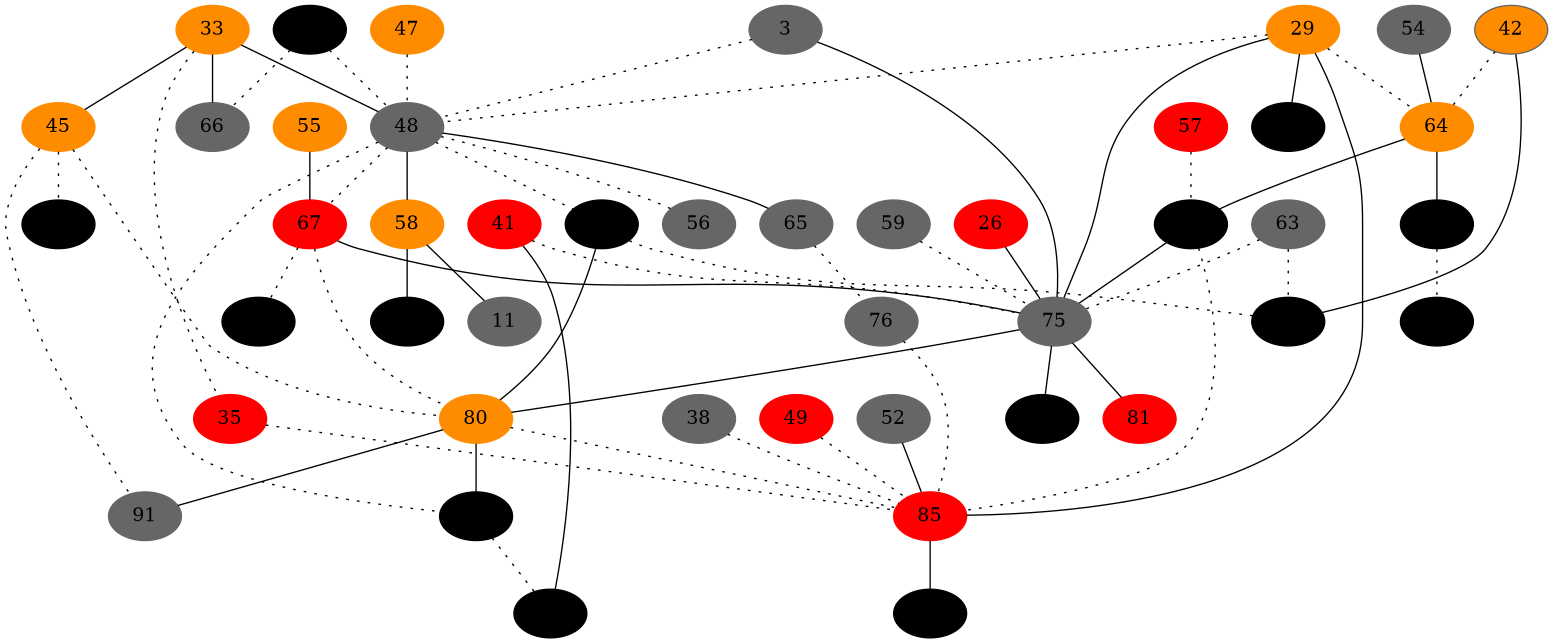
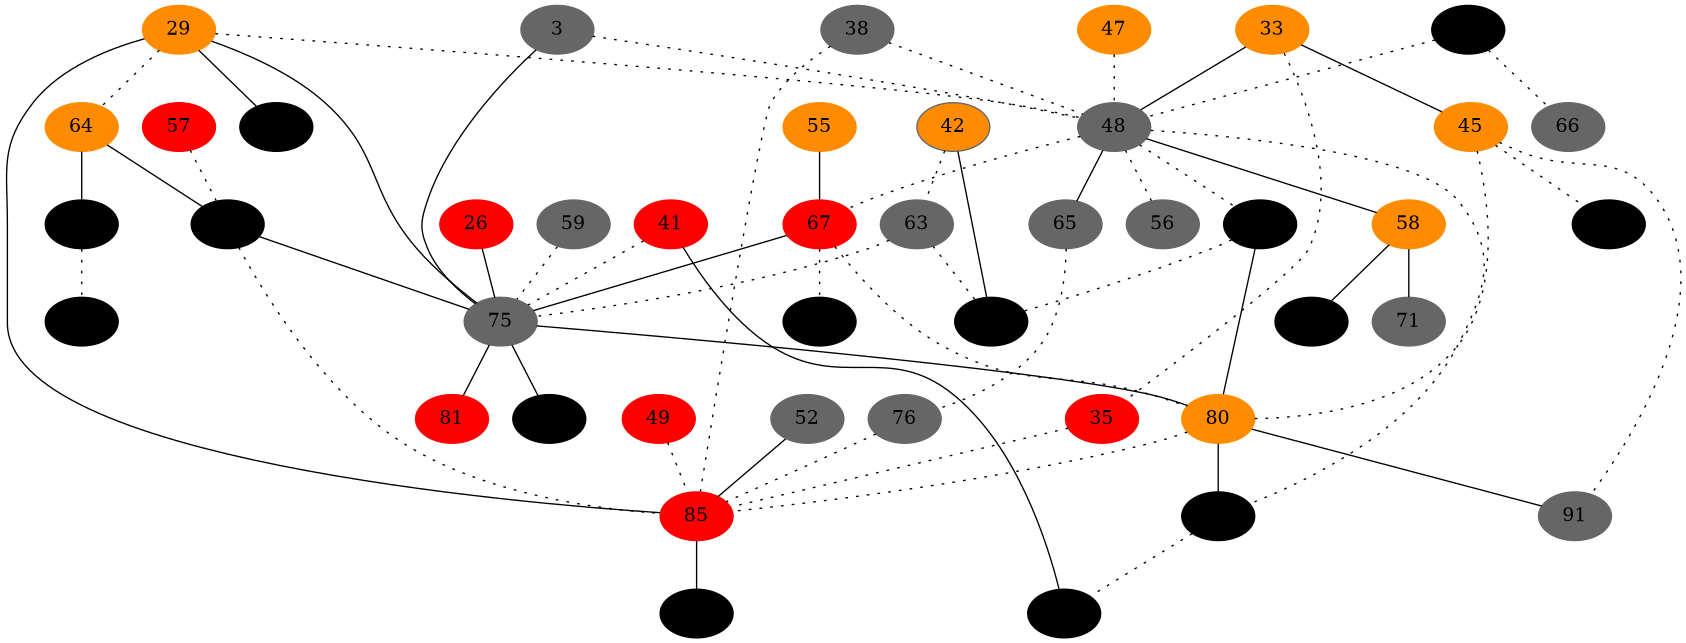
node "54": removed
edge "38" -- "48": added
edge "42" -- "64": now "42" -- "63"
edge "33" -- "66": removed
node "11": label "11" -> "71"
